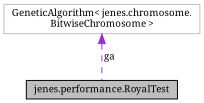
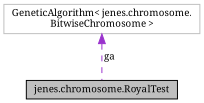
node "jenes.performance.RoyalTest": label "jenes.performance.RoyalTest" -> "jenes.chromosome.RoyalTest"
